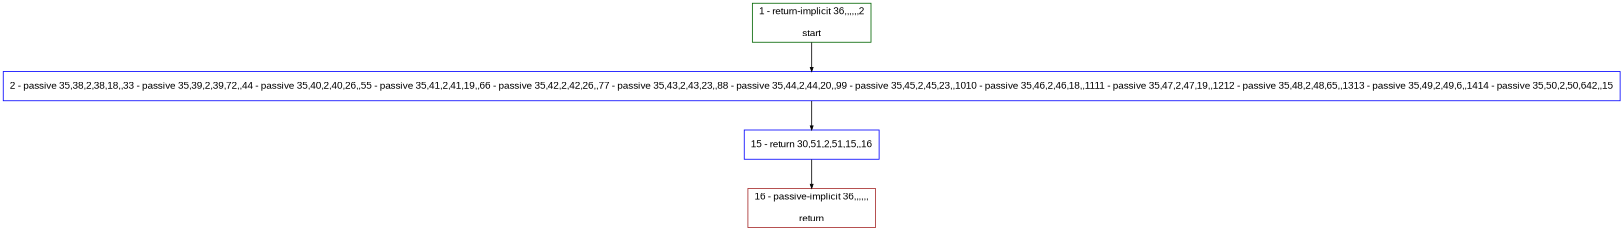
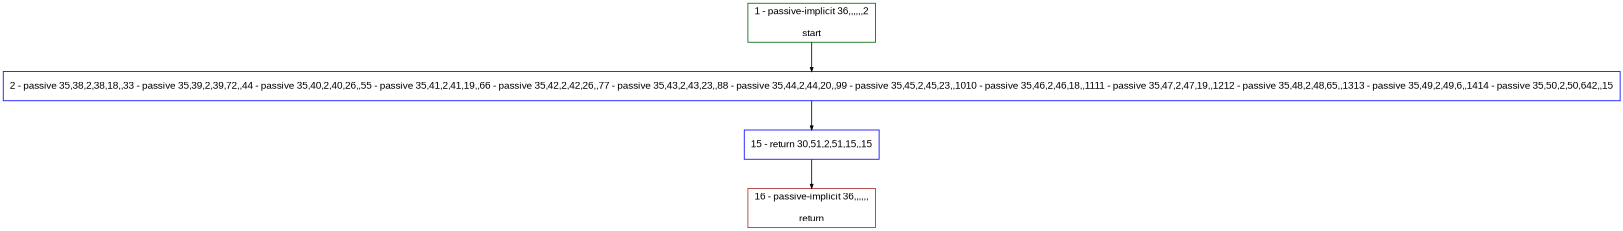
node "1 - return-implicit 36,,,,,,2 start": label "1 - return-implicit 36,,,,,,2 start" -> "1 - passive-implicit 36,,,,,,2 start"
node "15 - return 30,51,2,51,15,,16": label "15 - return 30,51,2,51,15,,16" -> "15 - return 30,51,2,51,15,,15"
